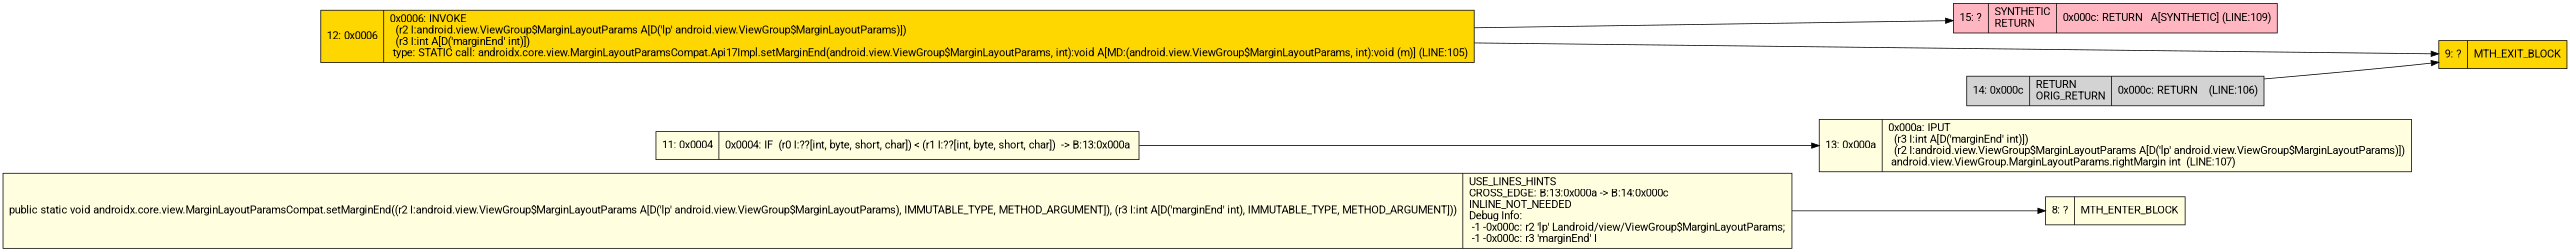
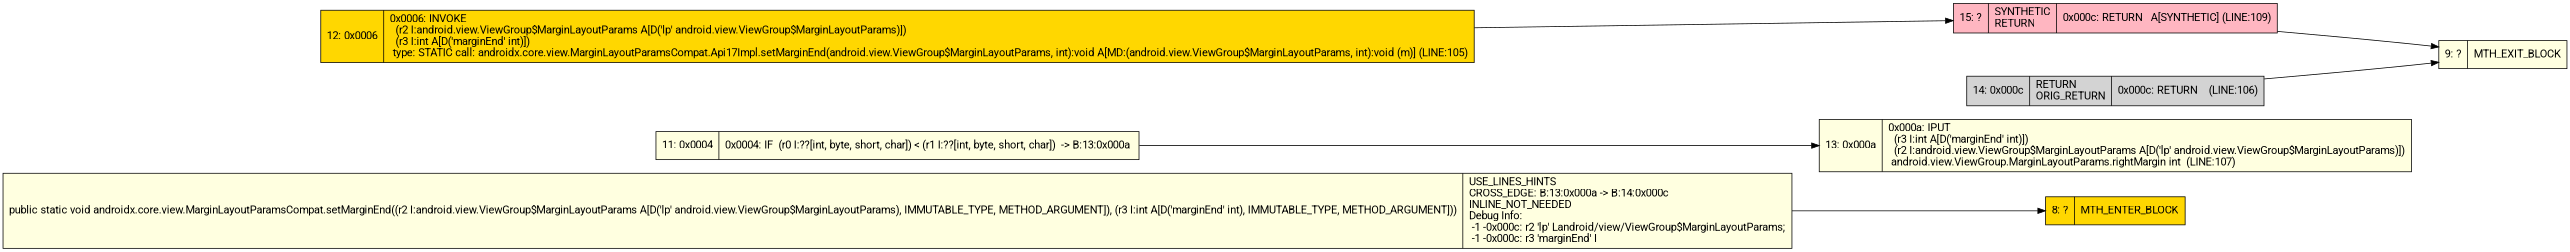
edge "12: 0x0006" -> "9: ?": now "15: ?" -> "9: ?"
node "9: ?": fillcolor gold -> lightyellow
node "8: ?": fillcolor lightyellow -> gold
